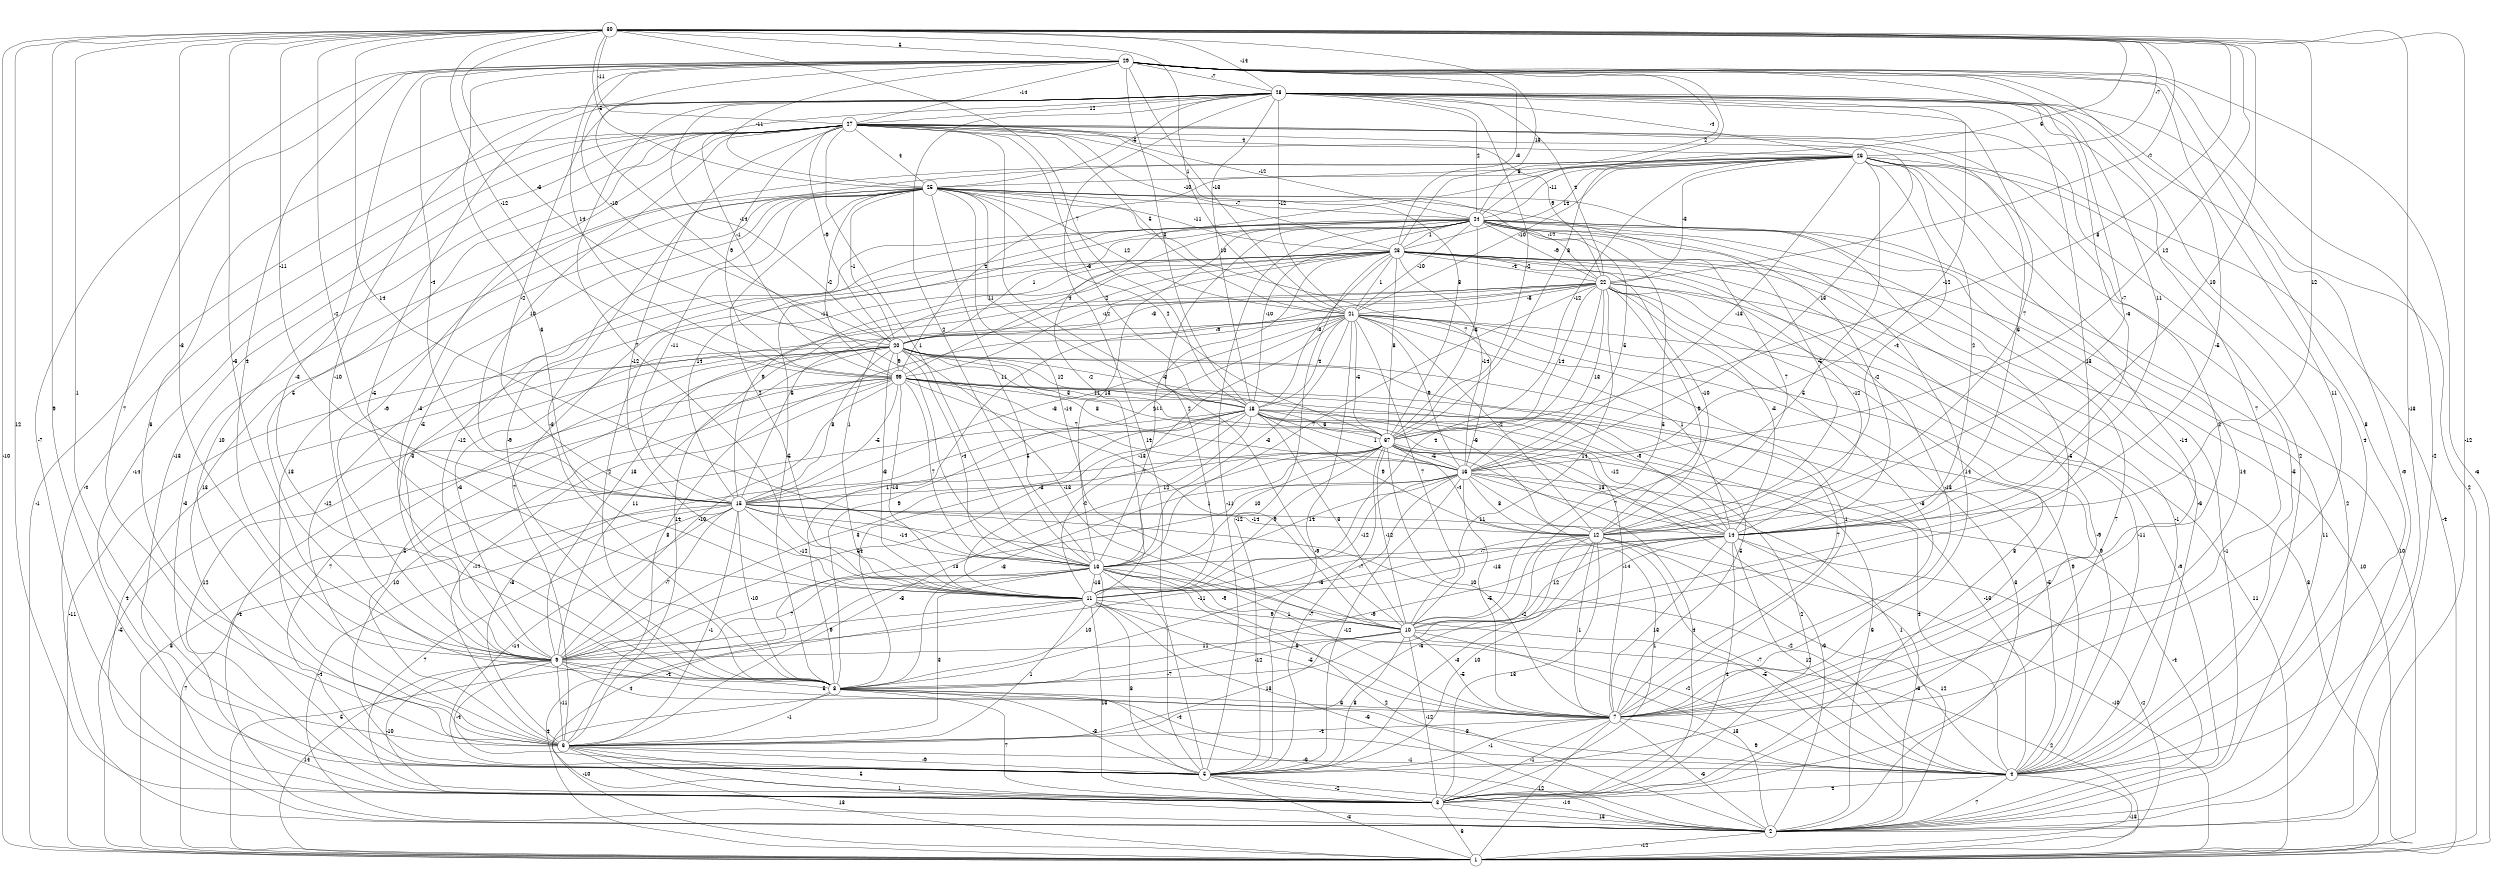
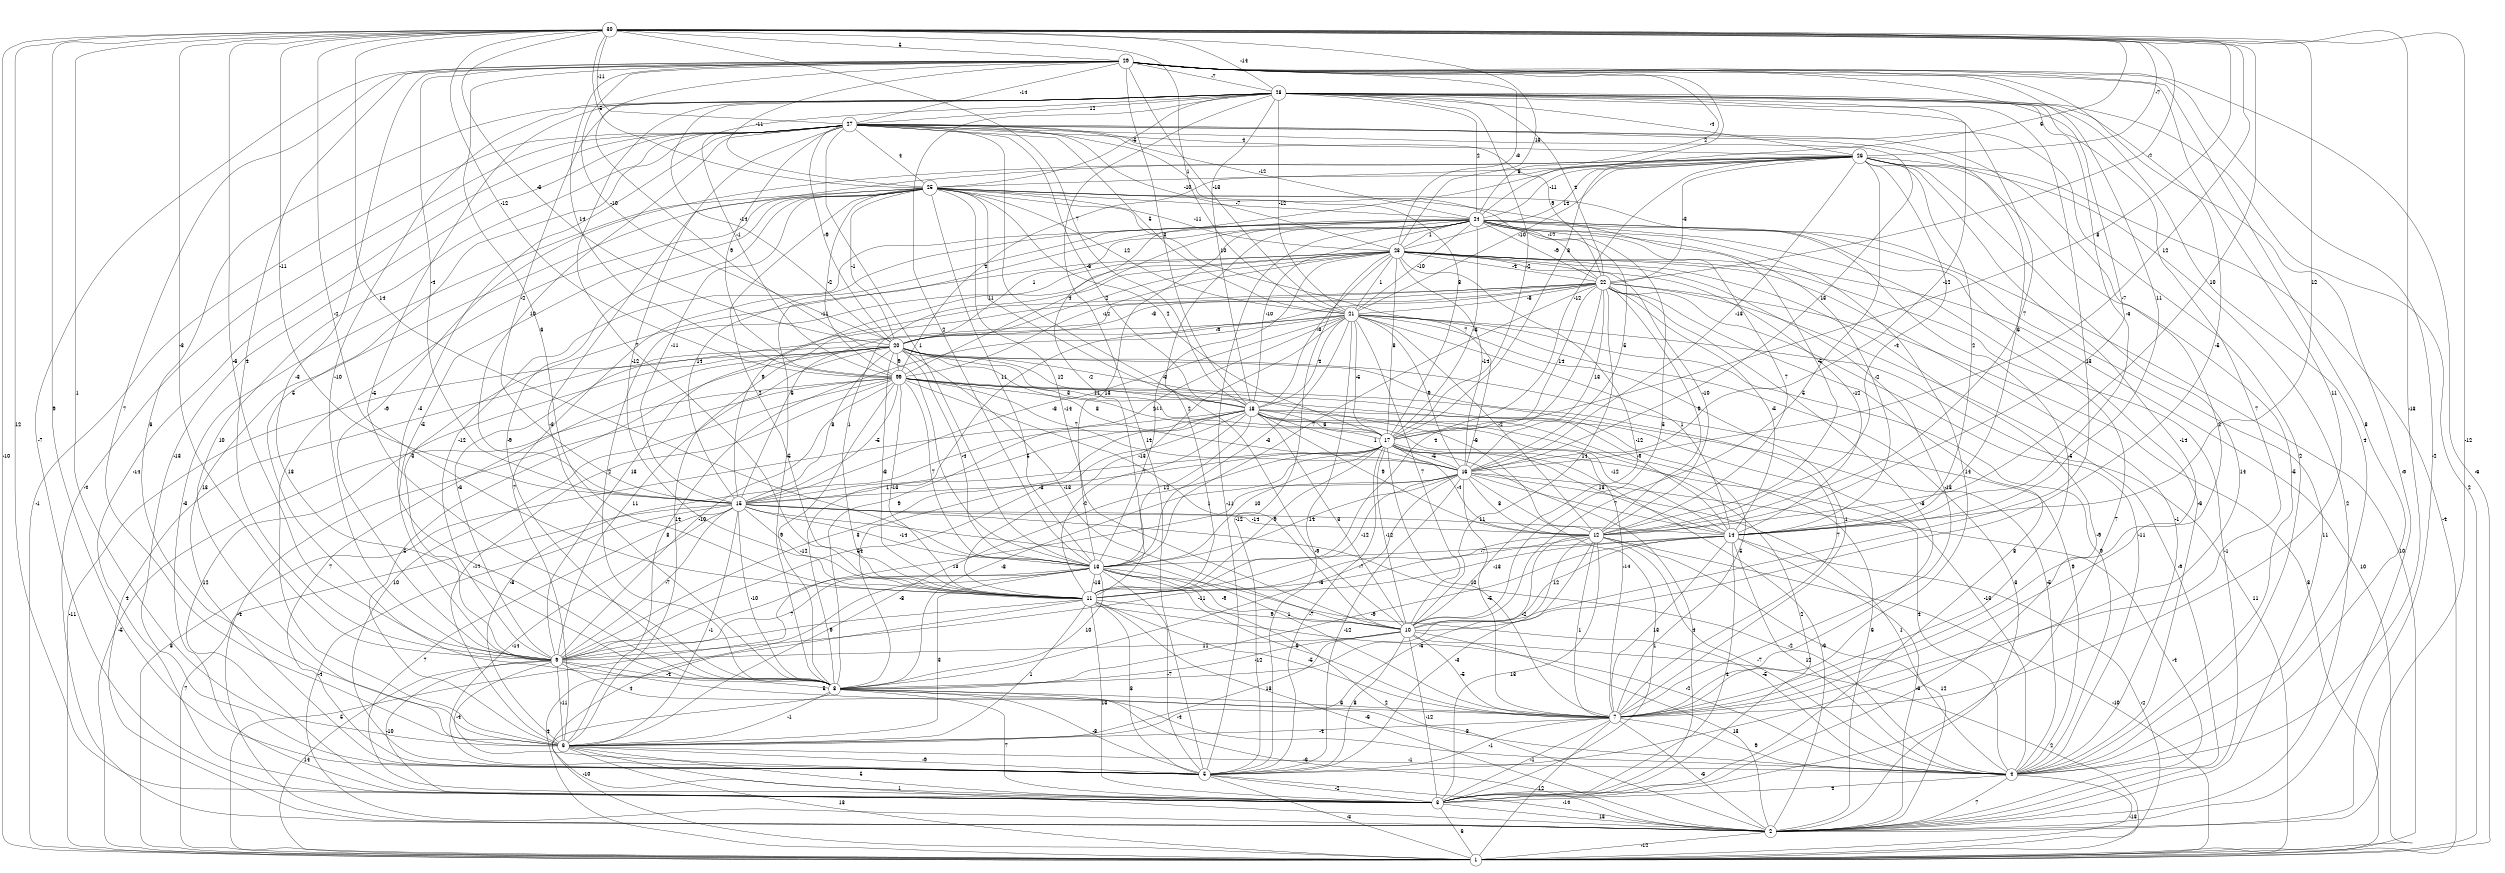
edge "23" -- "6": now "23" -- "10"
node "67": label "67" -> "17"
edge "99" -- "8": added, label "9"
edge "14" -- "5": removed, label "10"
